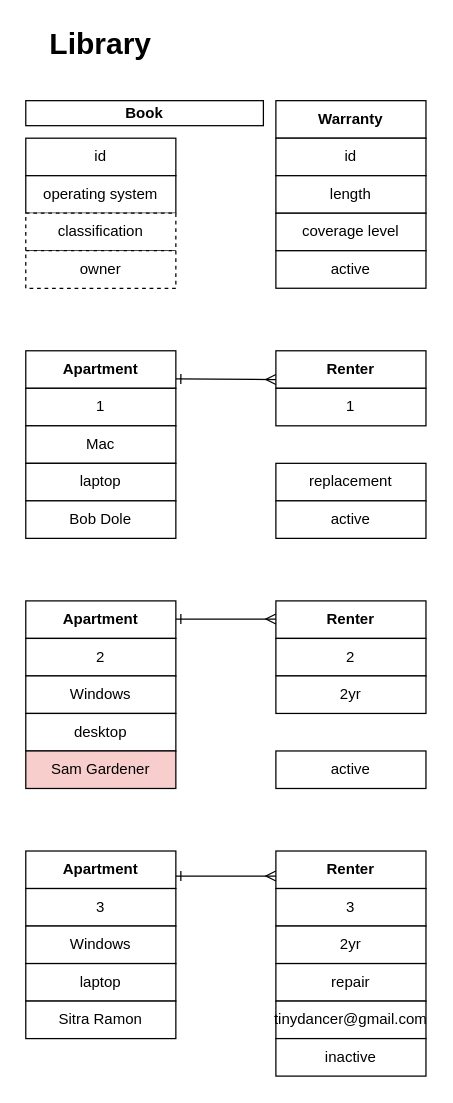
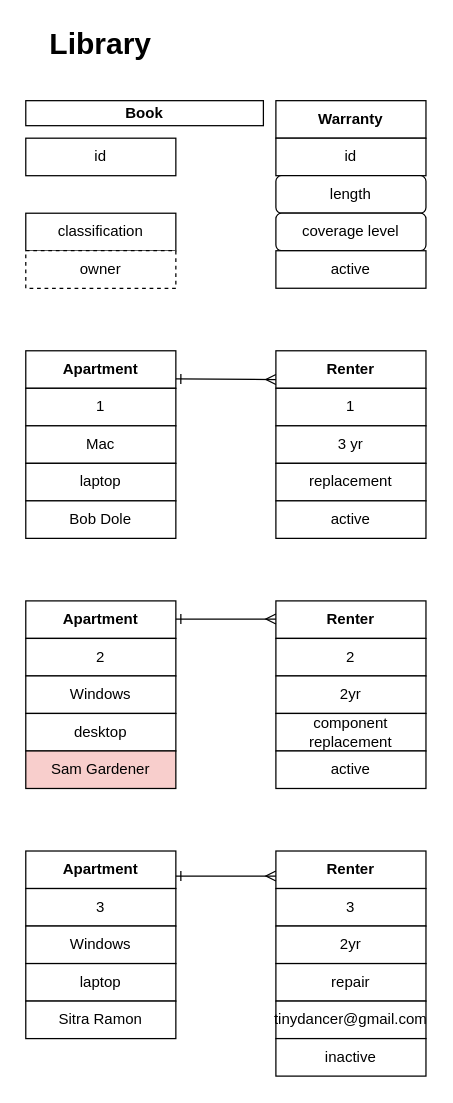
node "operating system": removed
node "length": shape rectangle -> rounded rectangle
node "classification": style dashed -> solid
node "coverage level": shape rectangle -> rounded rectangle
node "3 yr": added
node "component replacement": added
